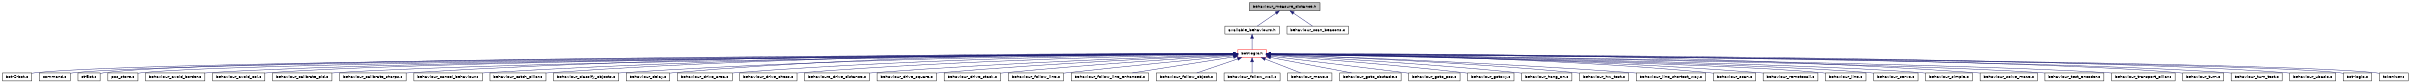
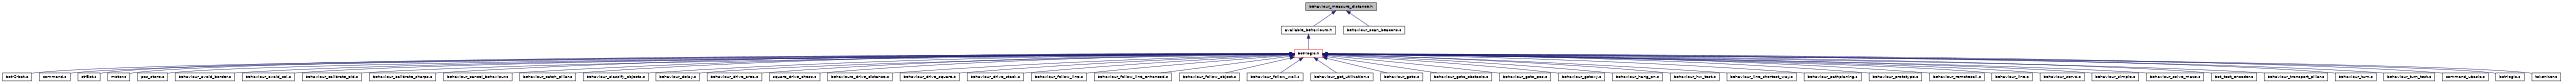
node "motor.c": added
node "behaviour_drive_chess.c": label "behaviour_drive_chess.c" -> "square_drive_chess.c"
node "behaviour_maze.c": label "behaviour_maze.c" -> "behaviour_goto.c"
node "behaviour_get_utilization.c": added
node "behaviour_scan.c": label "behaviour_scan.c" -> "behaviour_pathplaning.c"
node "behaviour_prototype.c": added
node "behaviour_test_encoder.c": label "behaviour_test_encoder.c" -> "bot_test_encoder.c"
node "behaviour_ubasic.c": label "behaviour_ubasic.c" -> "command_ubasic.c"
